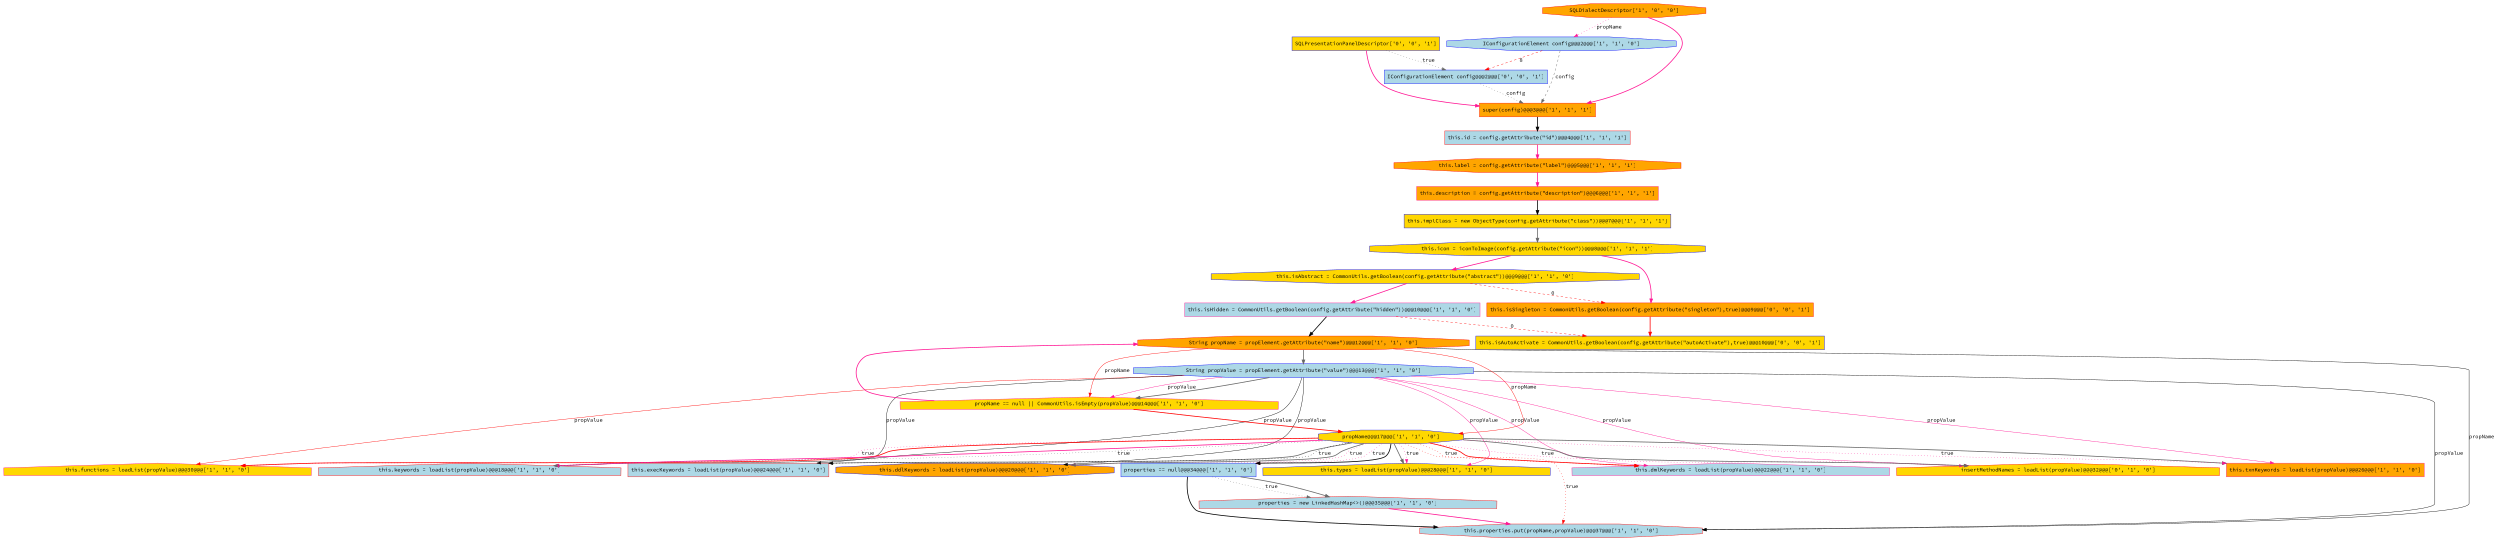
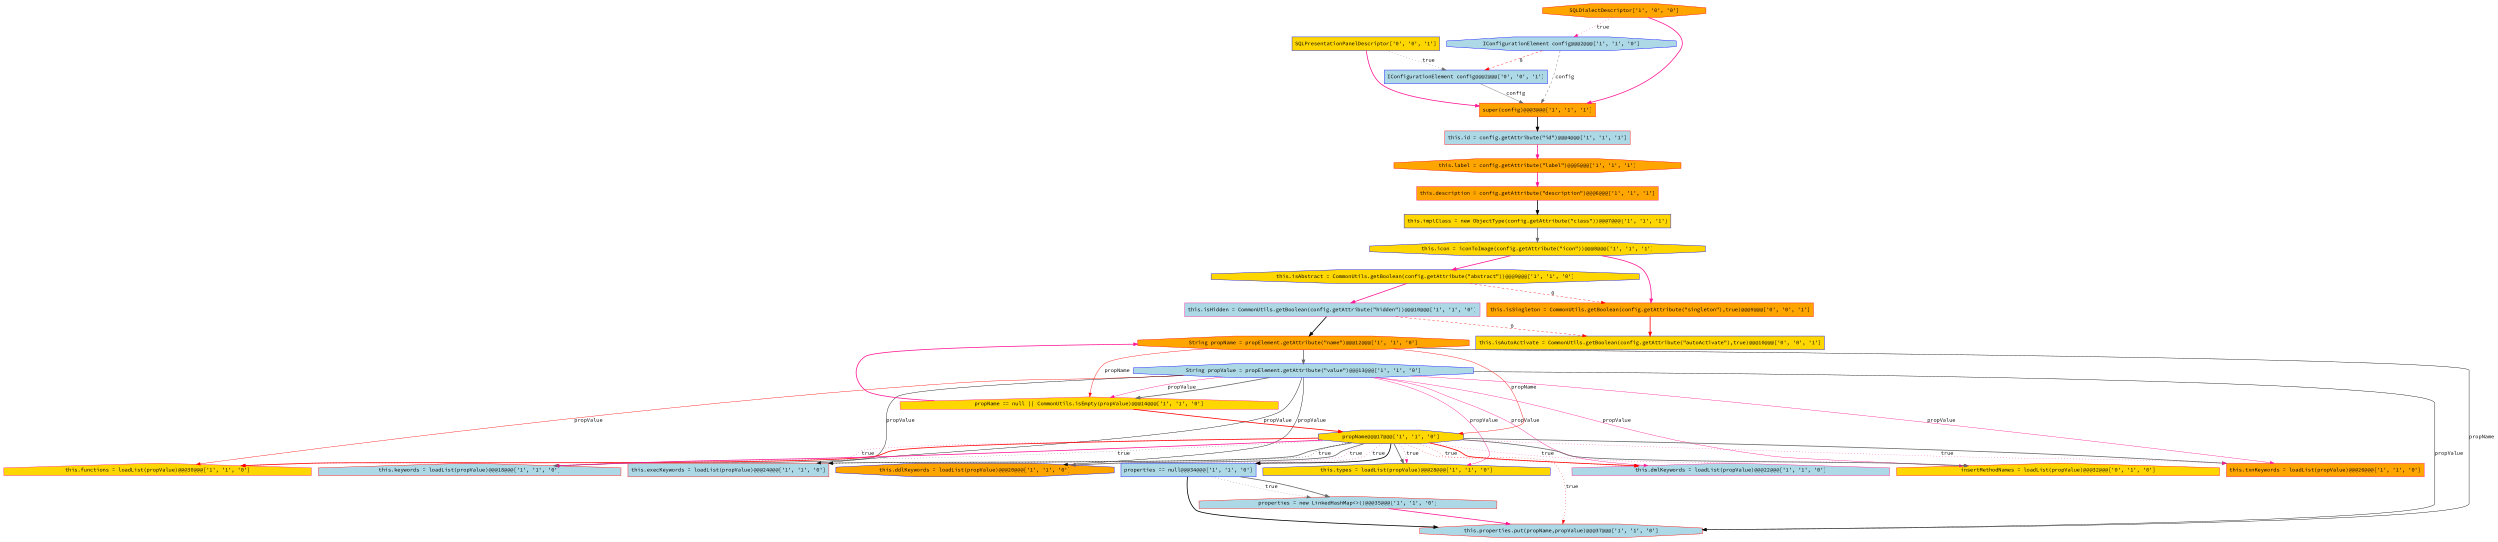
edge "SQLDialectDescriptor['1', '0', '0']" -> "IConfigurationElement config@@@2@@@['1', '1', '0']": label "propName" -> "true"
edge "IConfigurationElement config@@@2@@@['0', '0', '1']" -> "super(config)@@@3@@@['1', '1', '1']": style dotted -> solid
